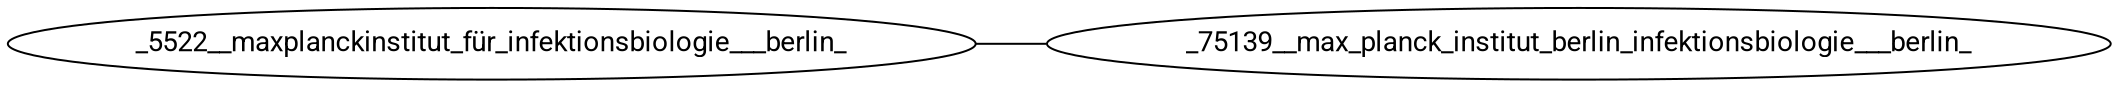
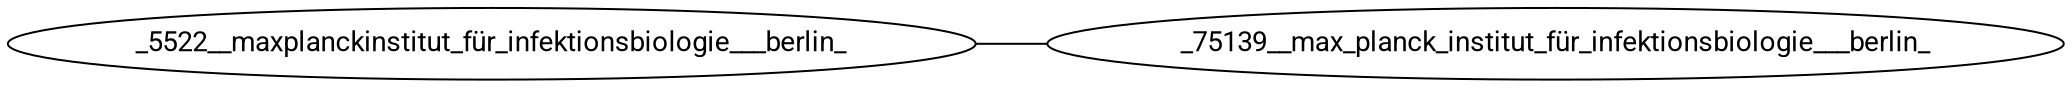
node "_75139__max_planck_institut_berlin_infektionsbiologie___berlin_": label "_75139__max_planck_institut_berlin_infektionsbiologie___berlin_" -> "_75139__max_planck_institut_für_infektionsbiologie___berlin_"
